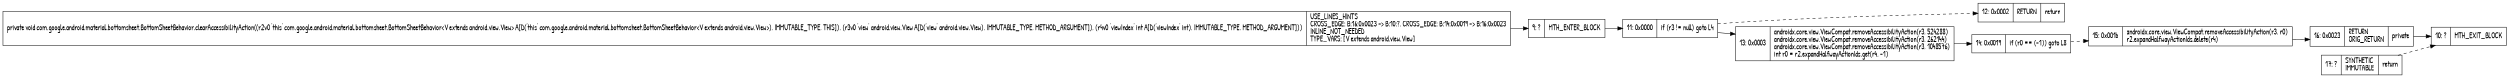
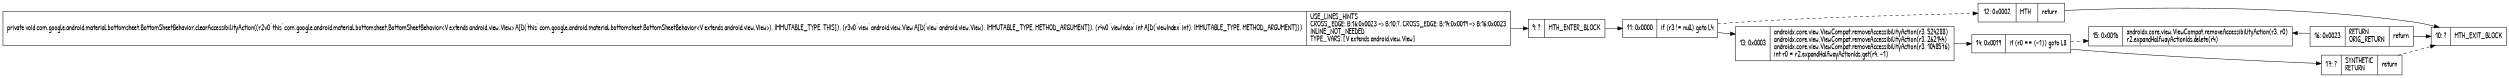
edge "12: 0x0002" -> "10: ?": added
node "12: 0x0002": text "RETURN" -> "MTH"
node "16: 0x0023": text "private" -> "return"
edge "15: 0x001b" -> "16: 0x0023": reversed
edge "14: 0x0019" -> "17: ?": added
node "17: ?": text "IMMUTABLE" -> "RETURN"
